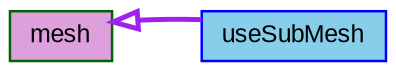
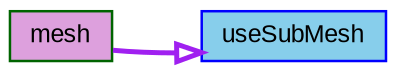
edge "useSubMesh" -> "mesh": reversed
